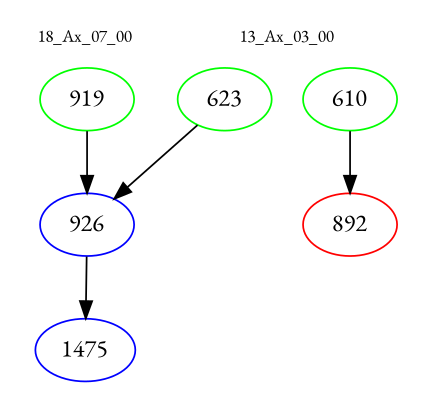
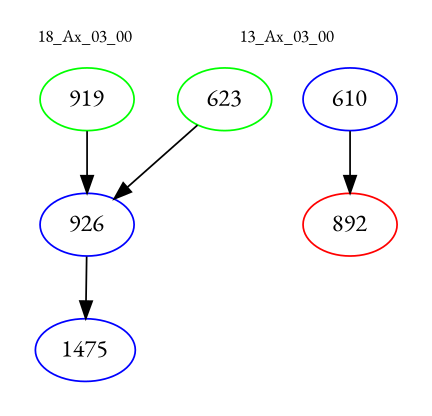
cluster "18_Ax_07_00": label "18_Ax_07_00" -> "18_Ax_03_00"
node "610": color green -> blue
